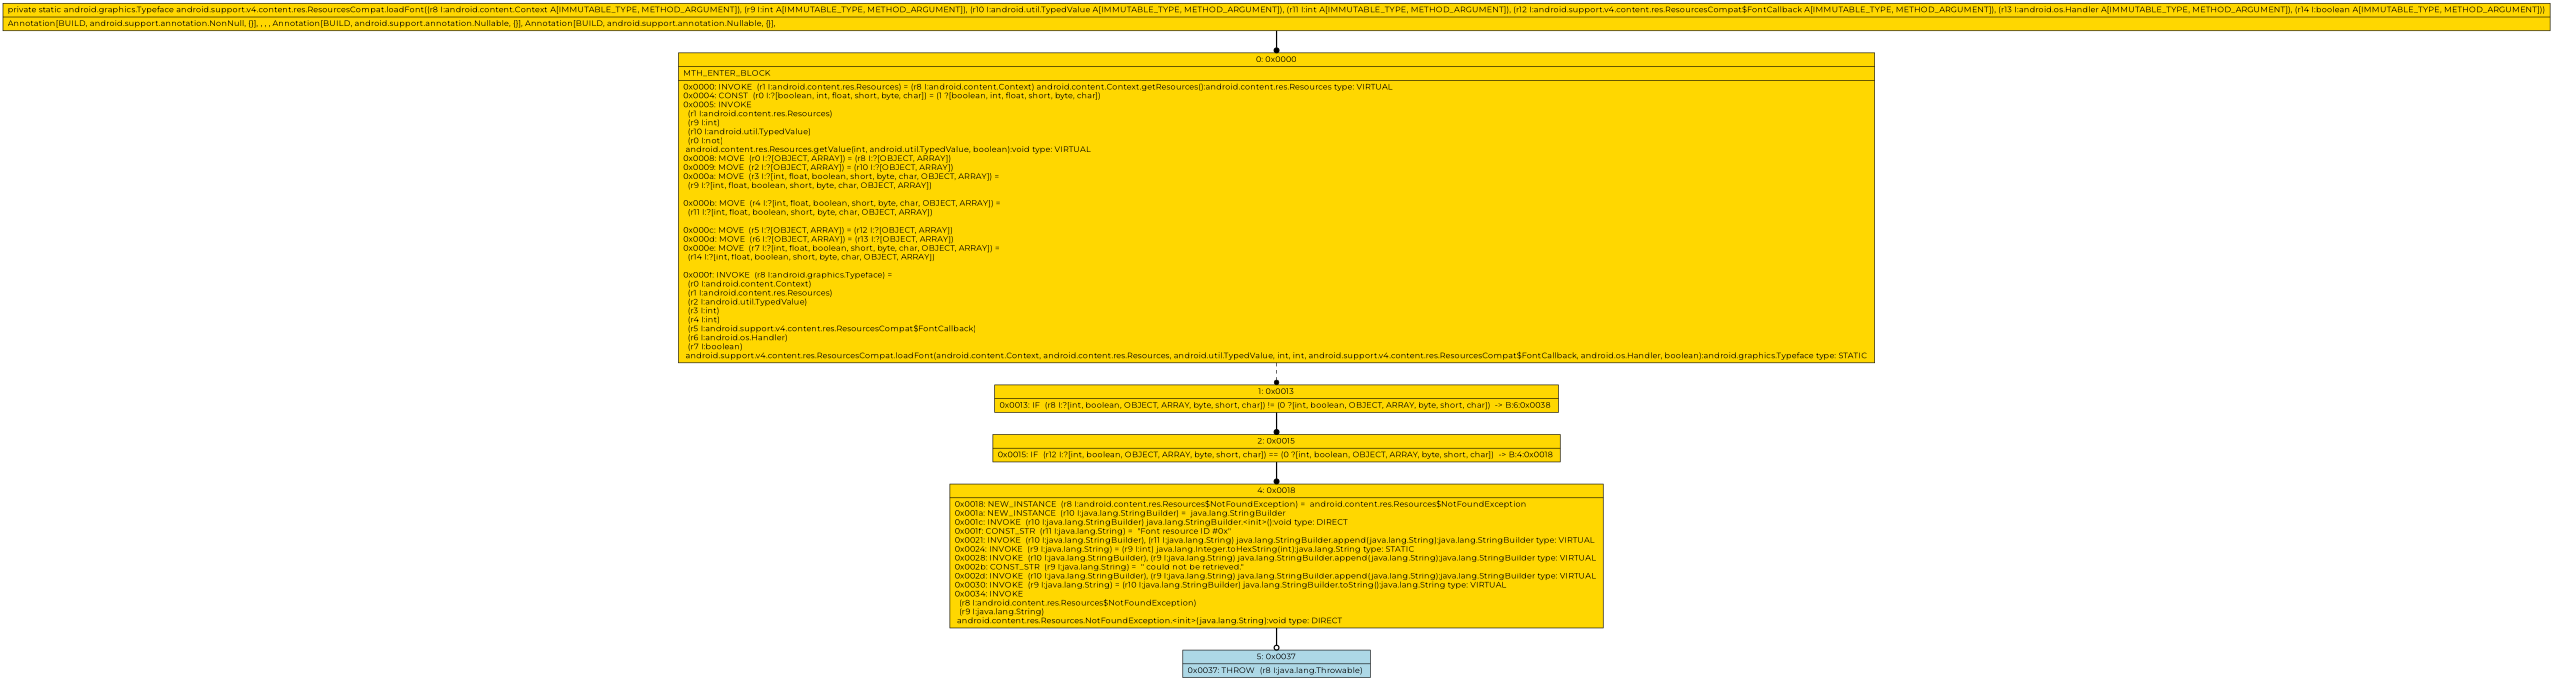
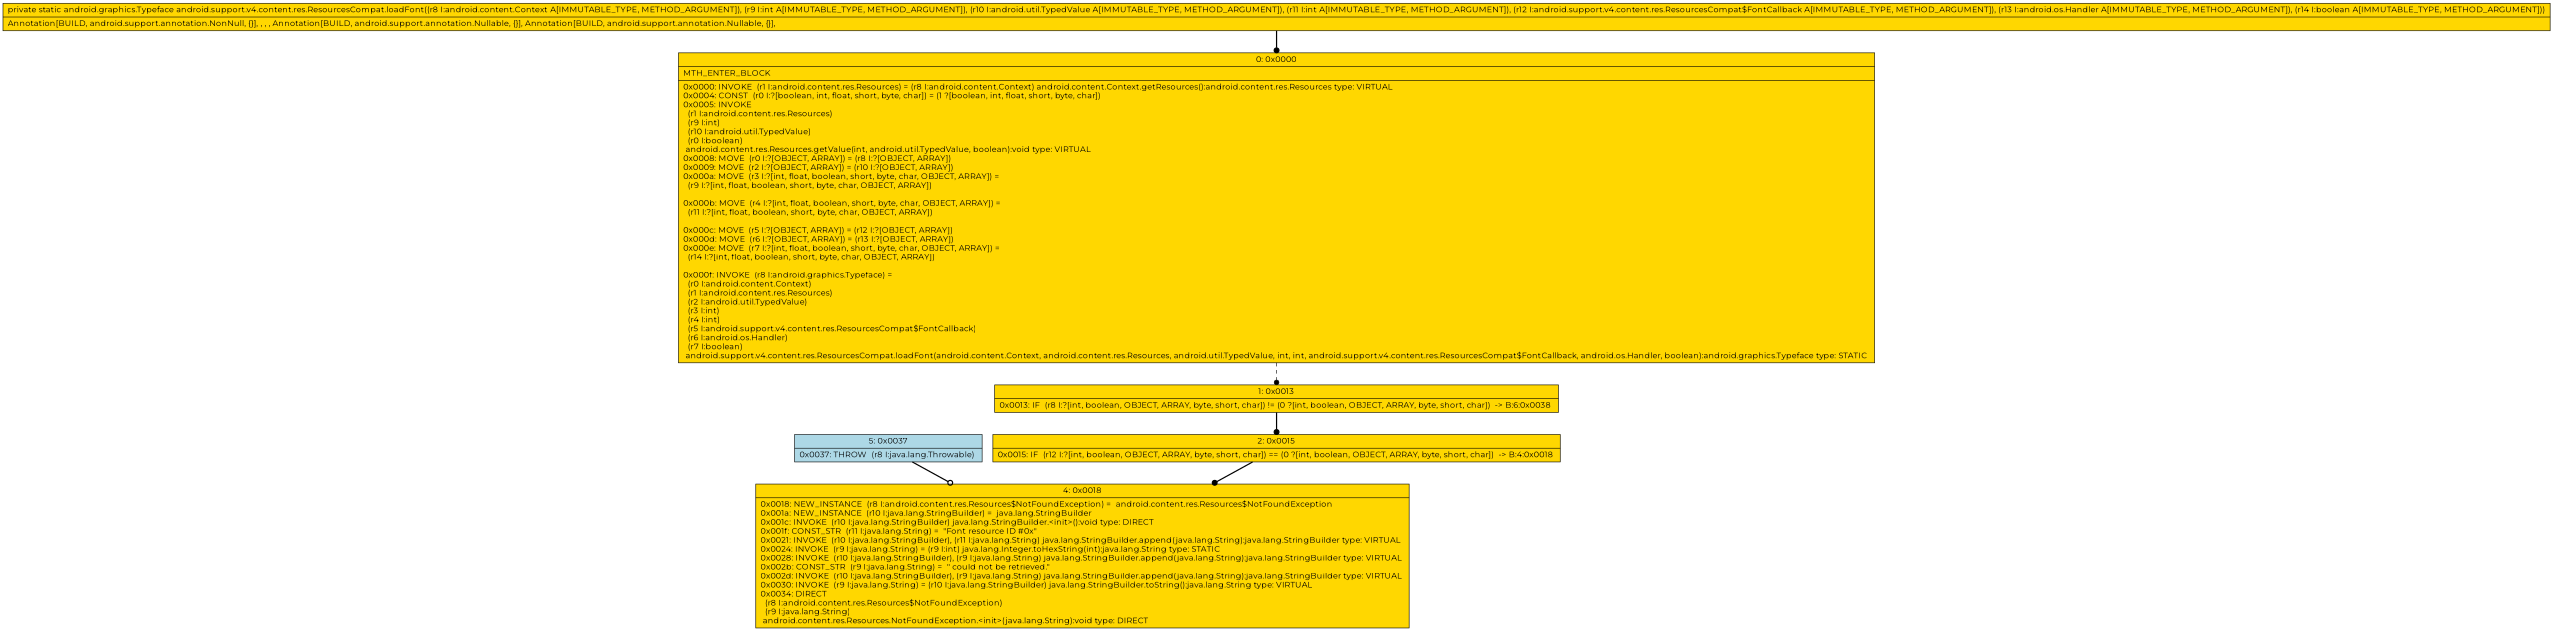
node "0: 0x0000": text "(r0 I:not)" -> "(r0 I:boolean)"
node "4: 0x0018": text "0x0034: INVOKE" -> "0x0034: DIRECT"
edge "4: 0x0018" -> "5: 0x0037": reversed
